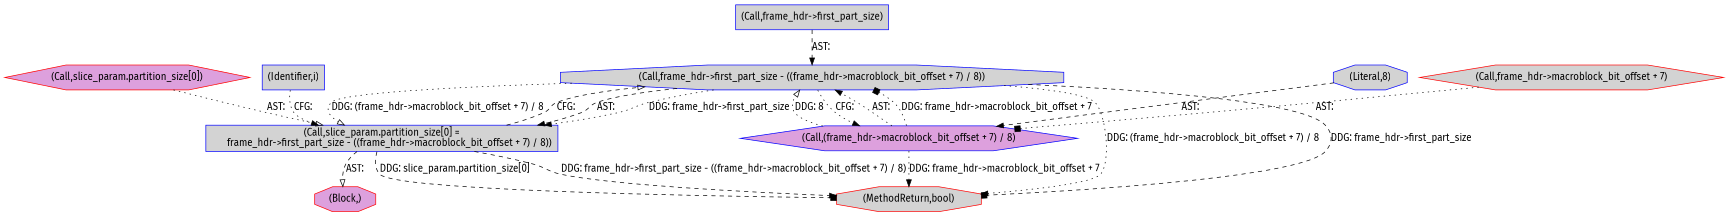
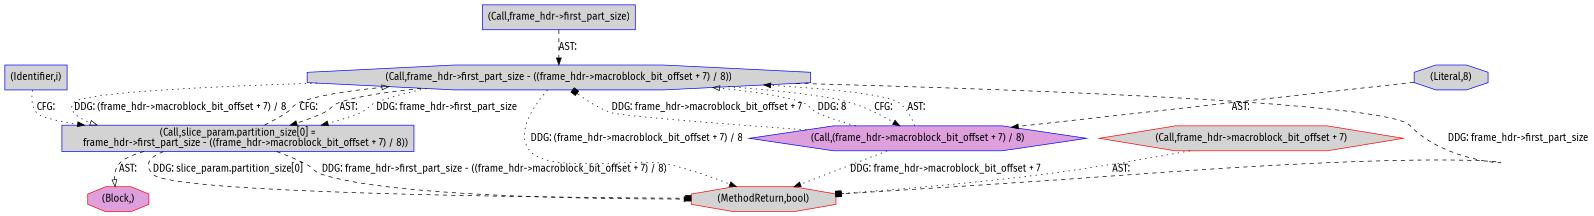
node "(Call,slice_param.partition_size[0])": removed
edge "(Call,frame_hdr->macroblock_bit_offset + 7)" -> "(Call,(frame_hdr->macroblock_bit_offset + 7) / 8)": now "(Call,frame_hdr->macroblock_bit_offset + 7)" -> "(MethodReturn,bool)"
